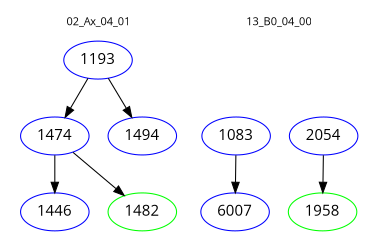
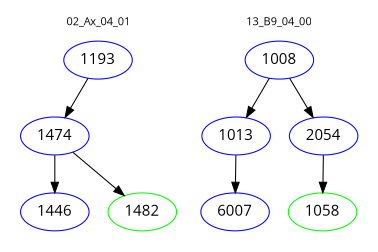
cluster "13_B0_04_00": label "13_B0_04_00" -> "13_B9_04_00"
node "1008": added
node "1494": removed
node "1083": label "1083" -> "1013"
node "1958": label "1958" -> "1058"
